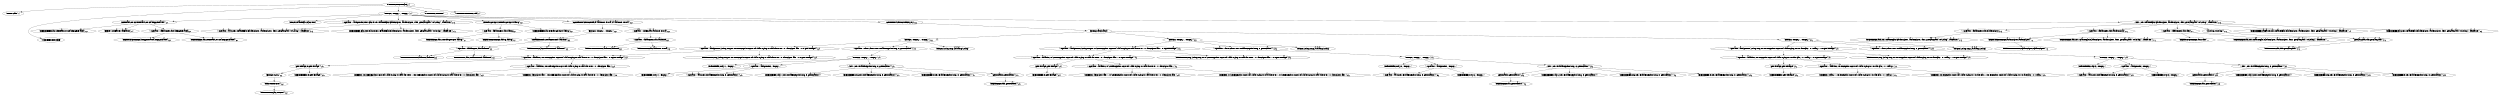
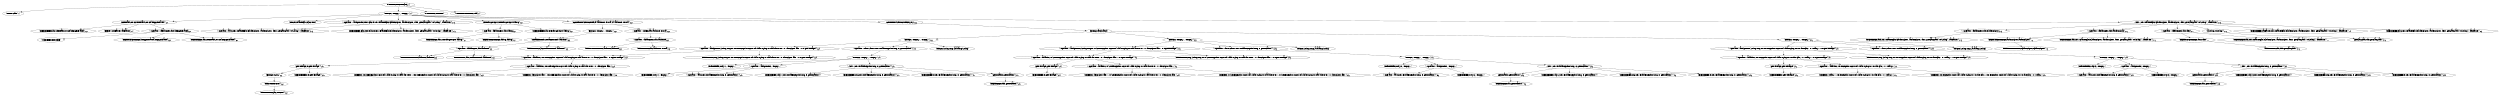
edge "(METHOD,executeEjbc)" -> "(MODIFIER,PRIVATE)": now "(<operator>.fieldAccess,this.keepgenerated)" -> "(MODIFIER,PRIVATE)"
edge "(getClasspath,this.getClasspath())" -> "(IDENTIFIER,this,this.getClasspath())": now "(FIELD_IDENTIFIER,dest,dest)" -> "(IDENTIFIER,this,this.getClasspath())"
